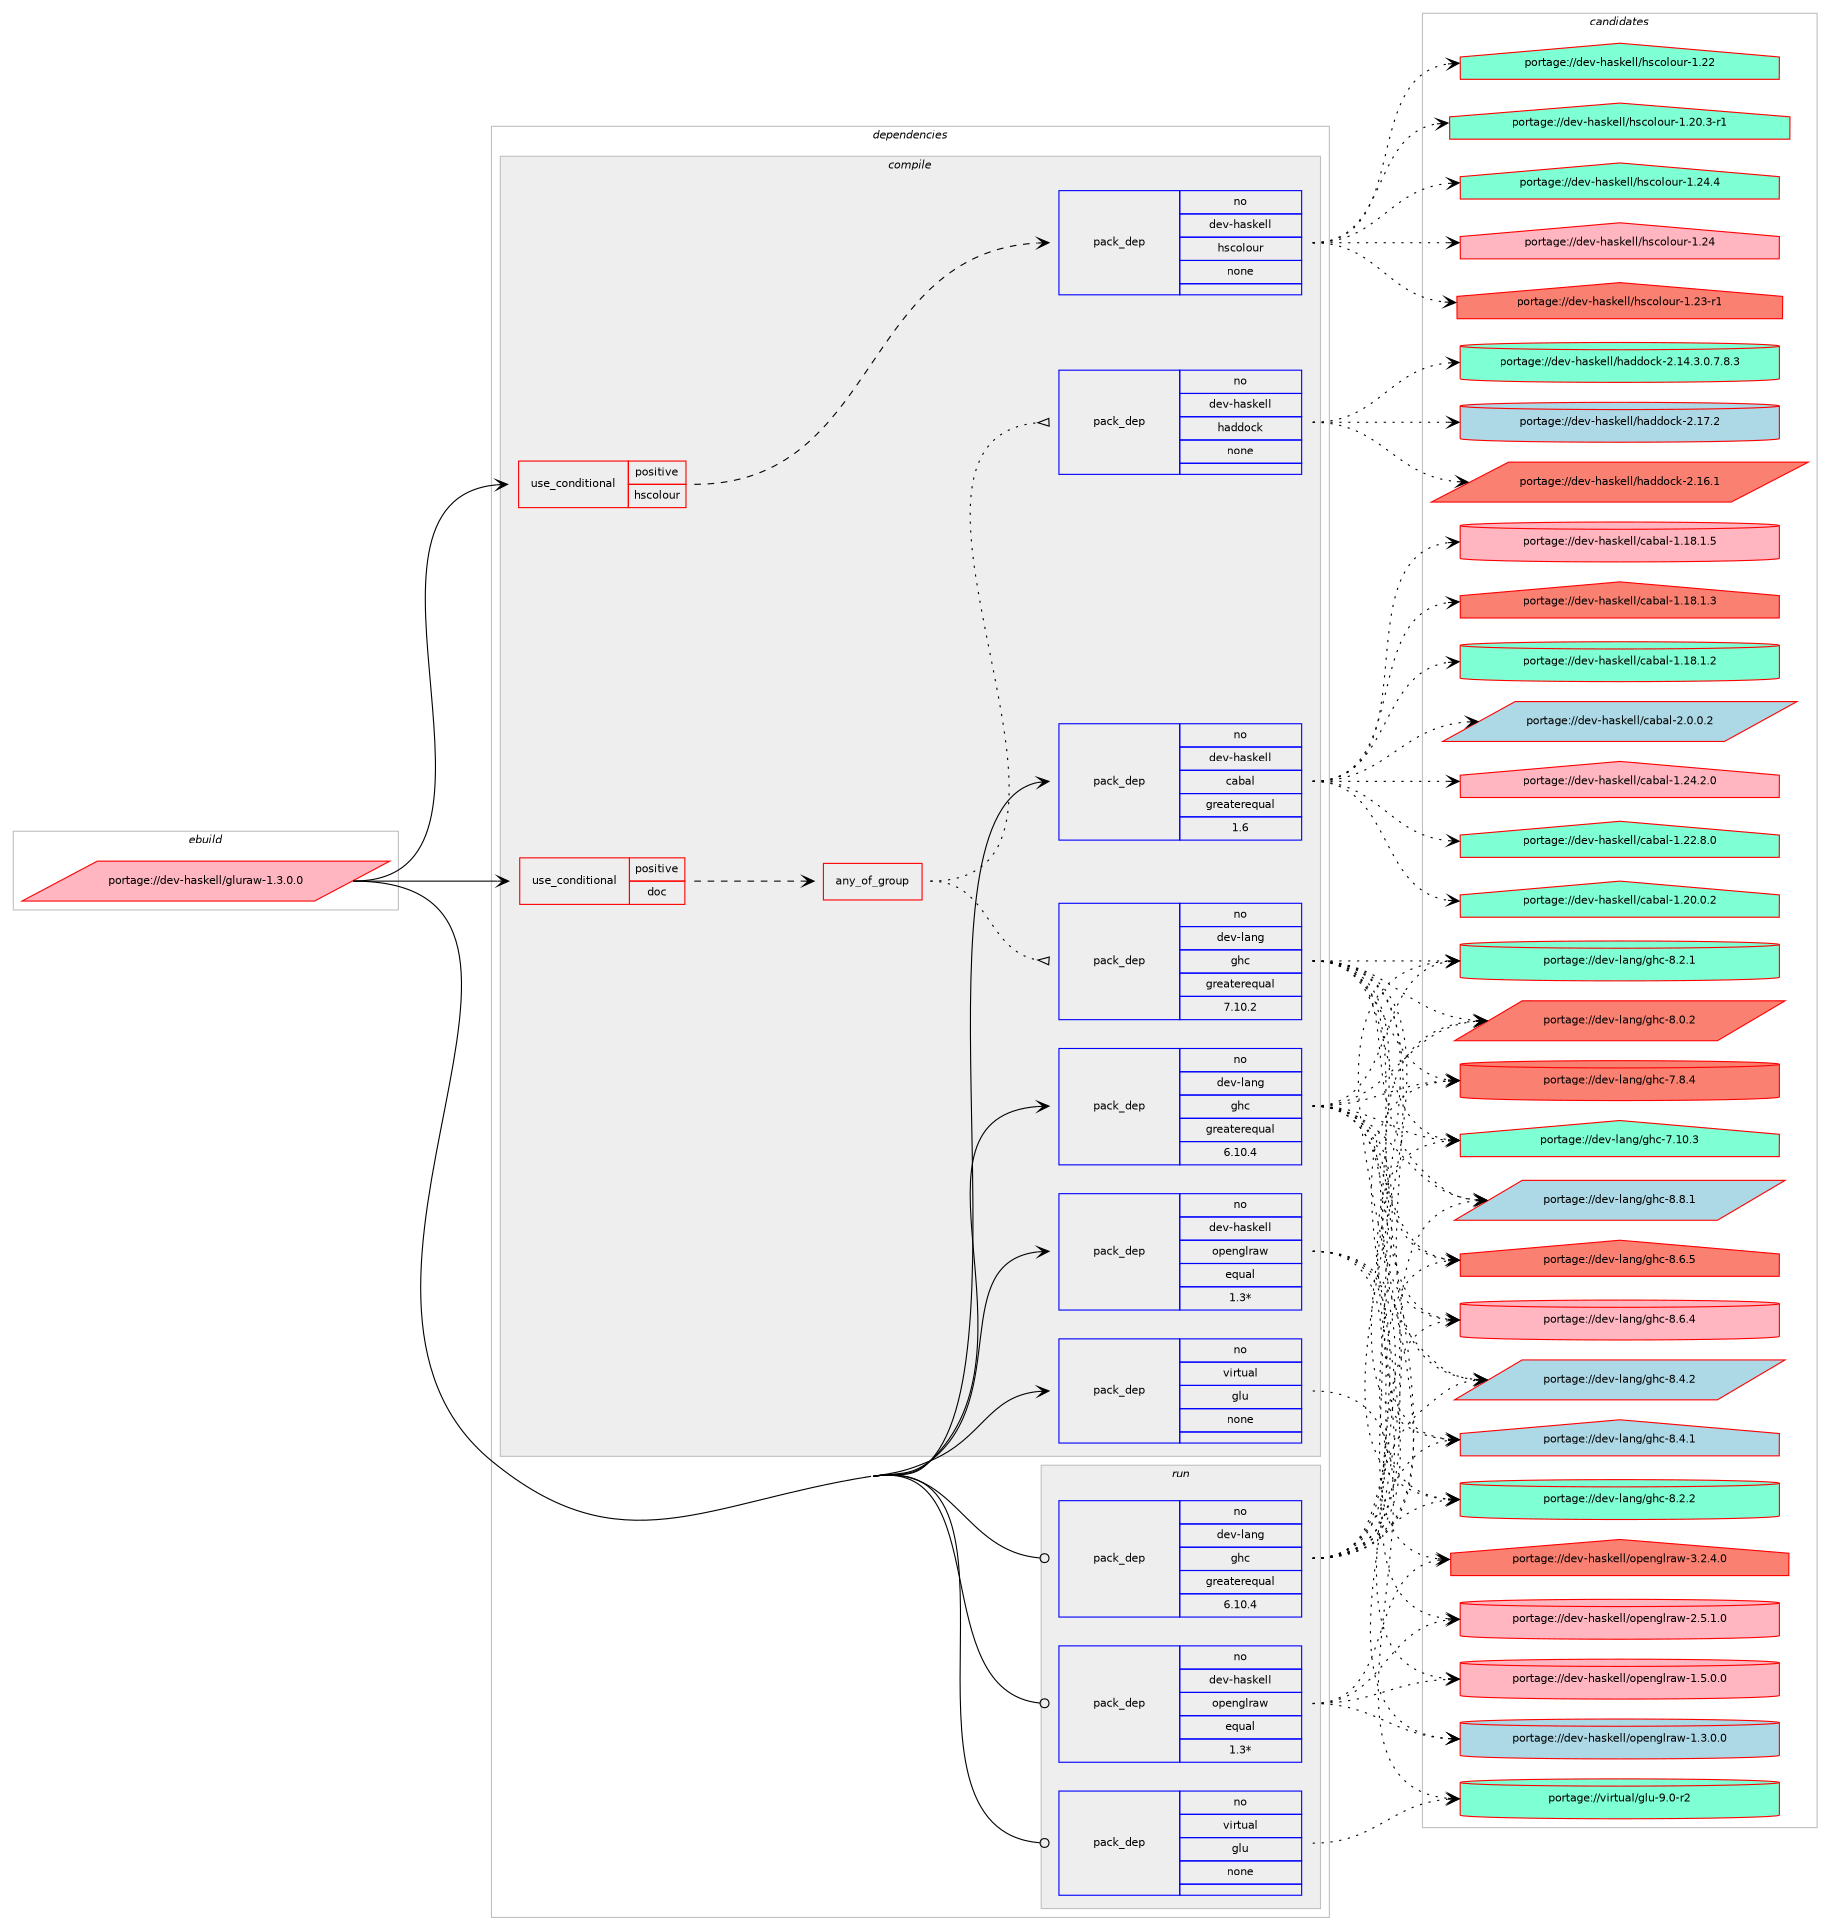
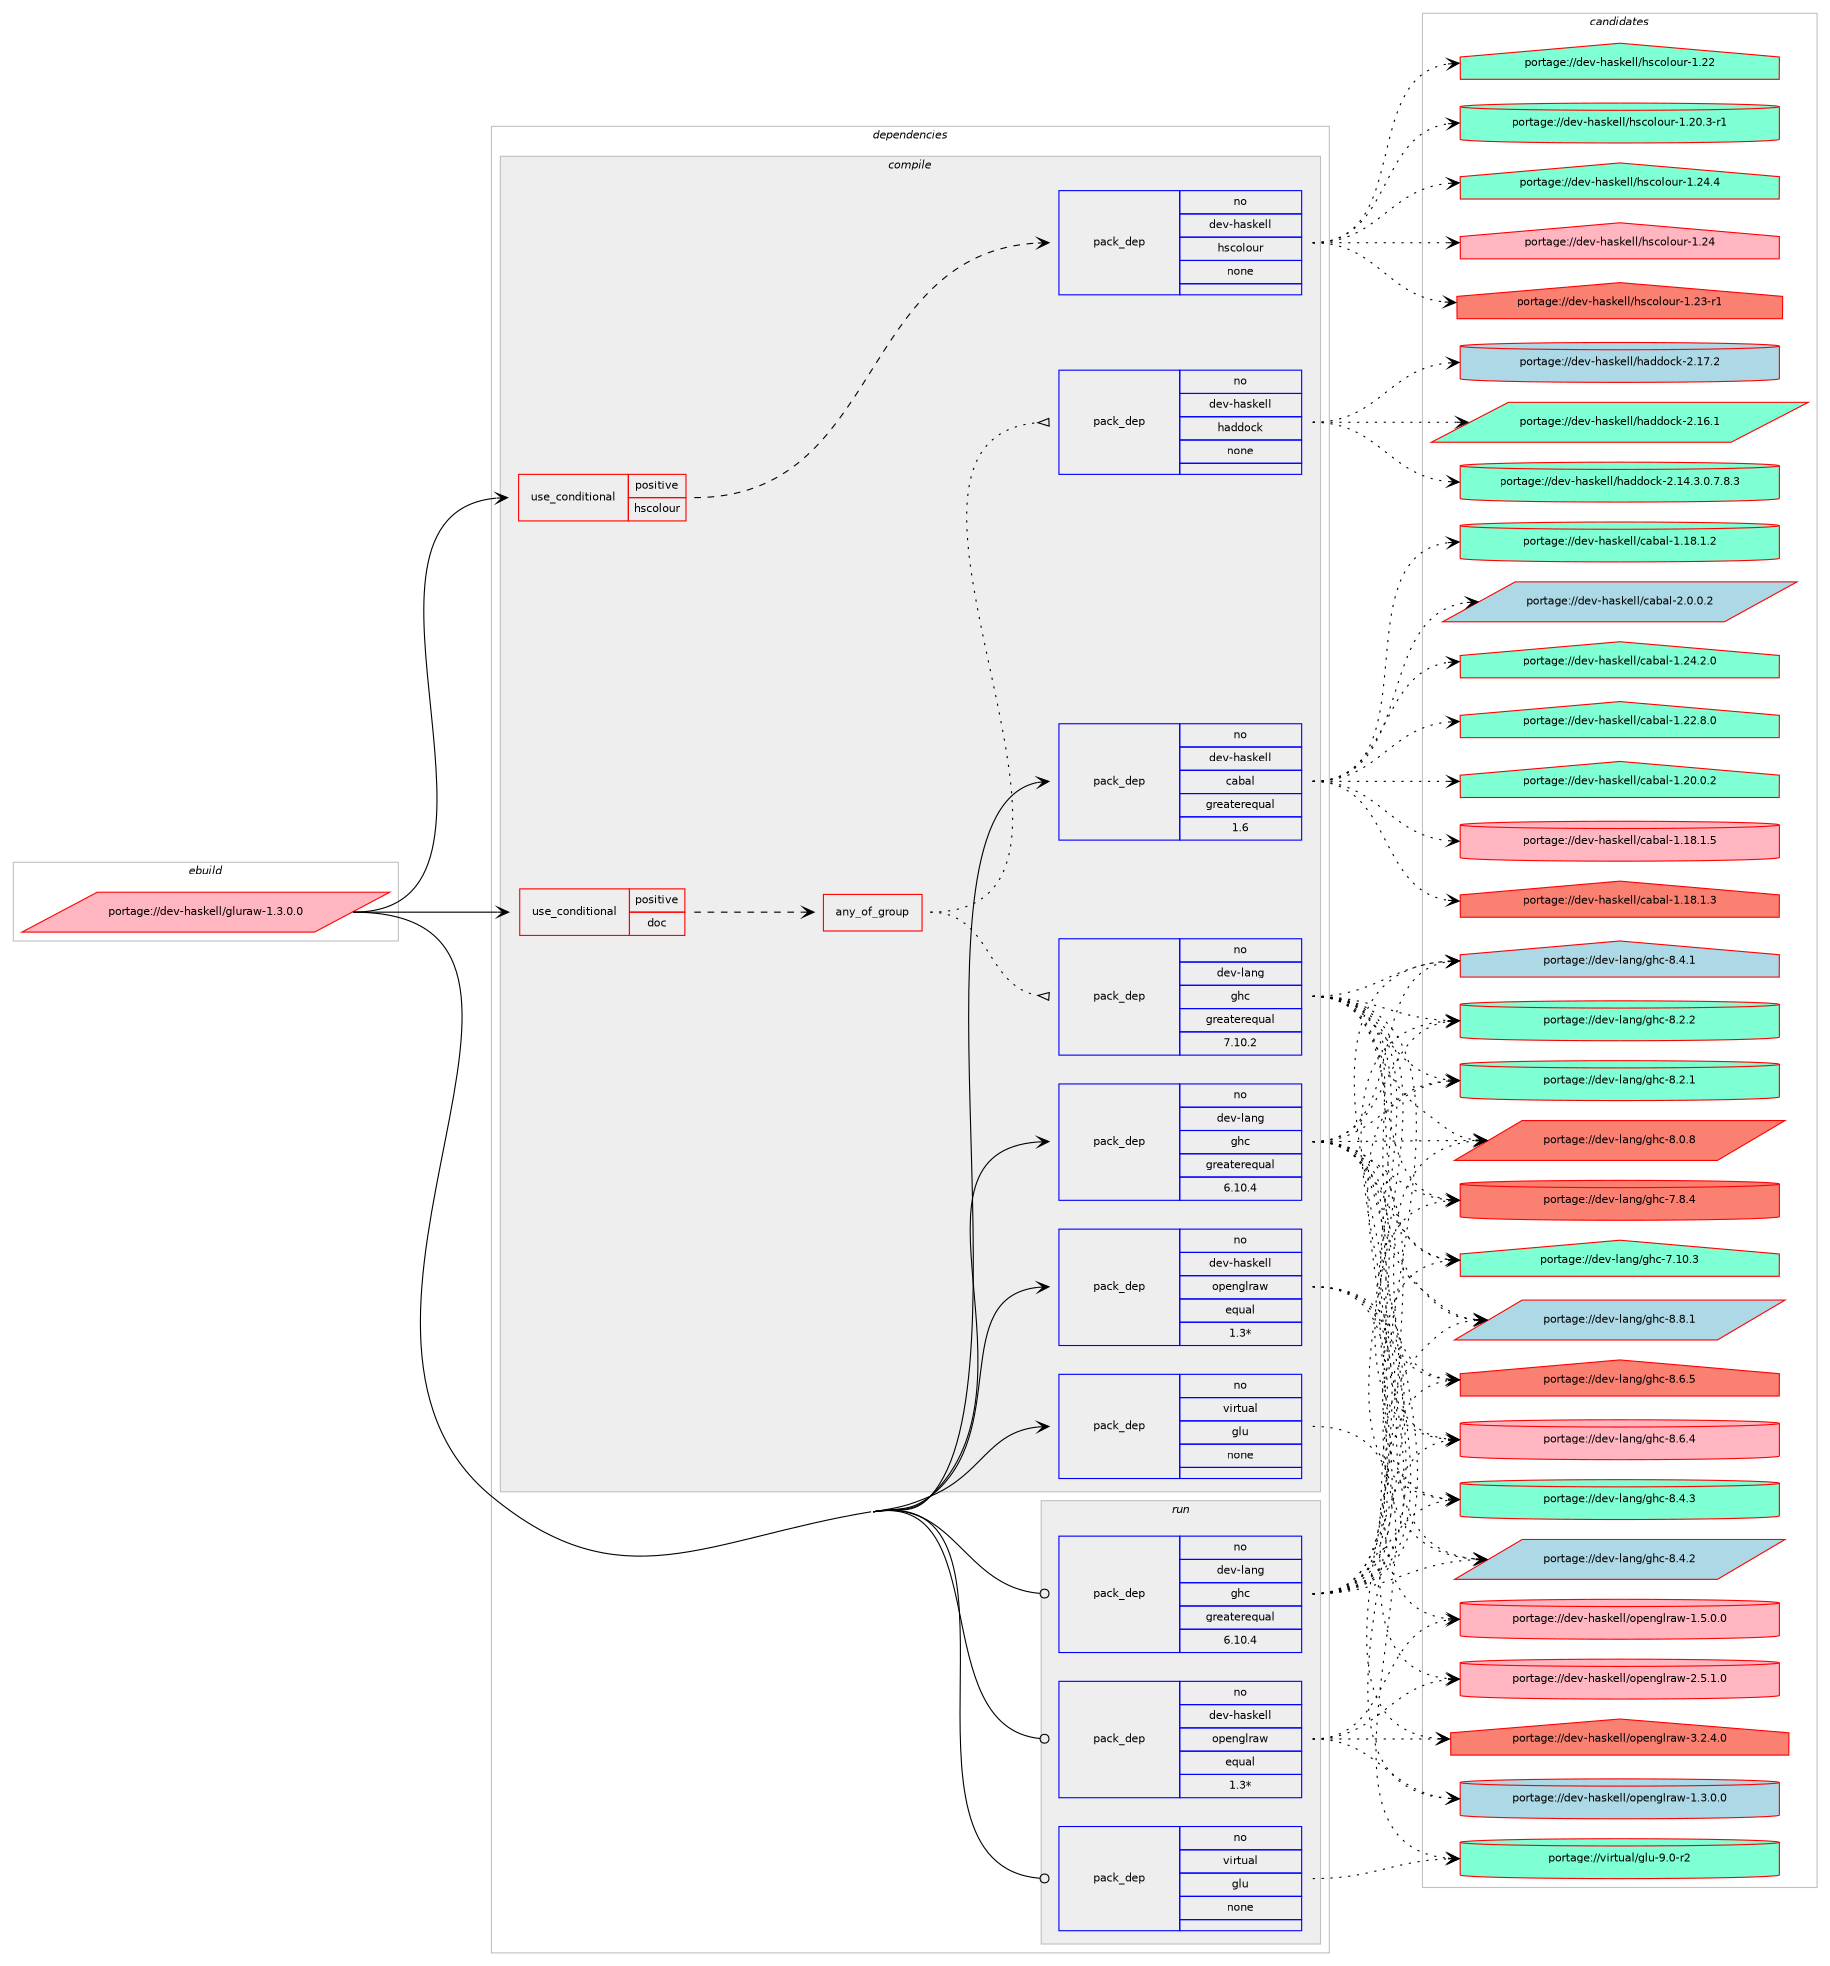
node "portage://dev-haskell/hscolour-1.20.3-r1": shape house -> cylinder
node "portage://dev-haskell/haddock-2.16.1": fillcolor salmon -> aquamarine
node "portage://dev-haskell/cabal-1.24.2.0": fillcolor lightpink -> aquamarine
node "portage://dev-lang/ghc-8.0.2": label "portage://dev-lang/ghc-8.0.2" -> "portage://dev-lang/ghc-8.0.8"
node "portage://dev-lang/ghc-8.4.3": added
